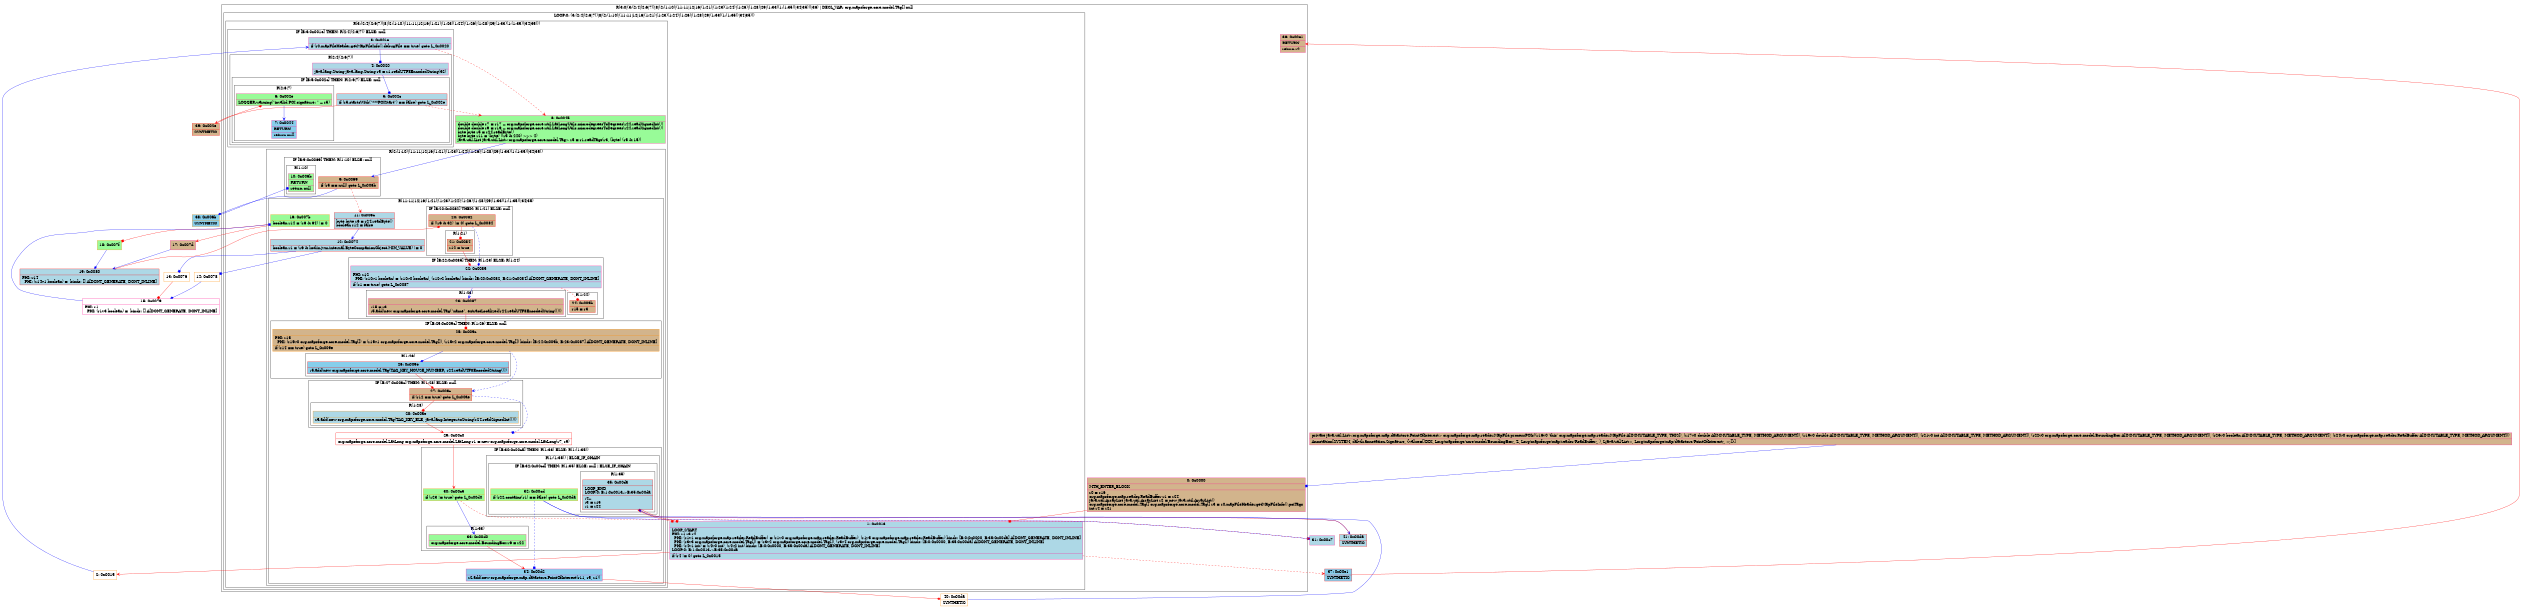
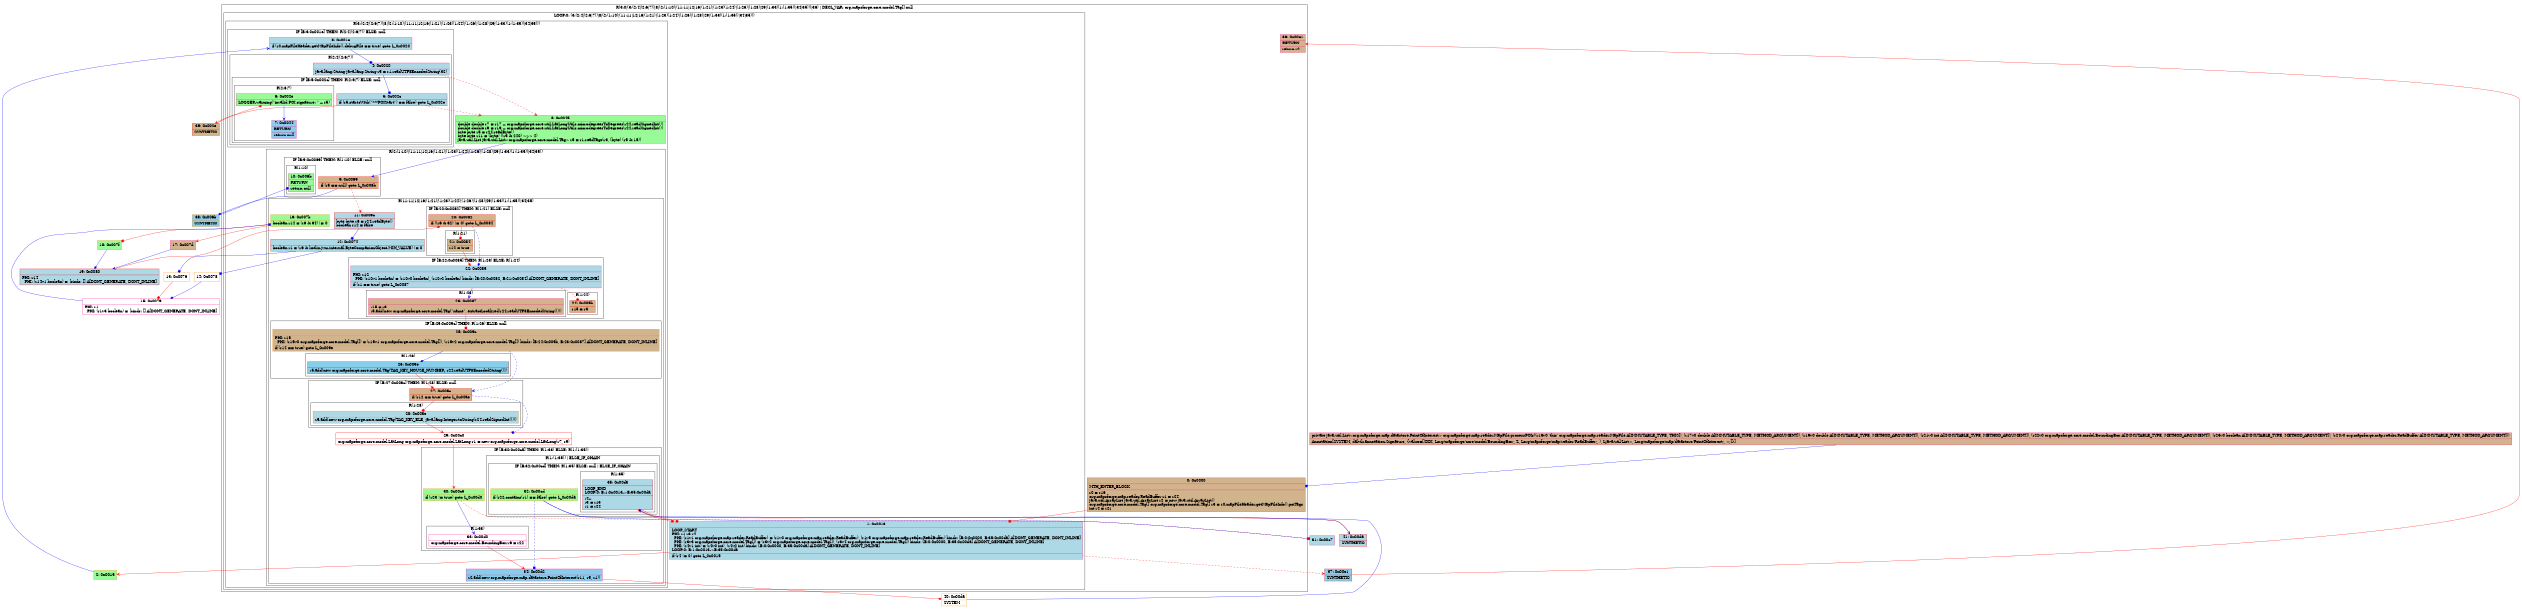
edge "3: 0x001e" -> "8: 0x0045": now "4: 0x0020" -> "8: 0x0045"
edge "11: 0x006c" -> "12: 0x0074": arrowhead vee -> box
node "33: 0x00d0": fillcolor palegreen -> white
node "2: 0x0015": fillcolor white -> palegreen
node "40: 0x00da": text "SYNTHETIC" -> "SYSTEM"
